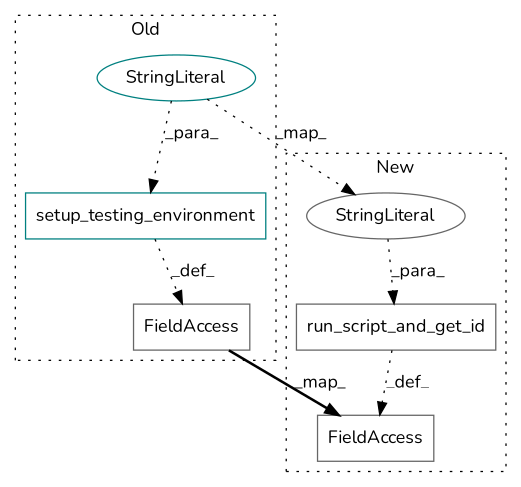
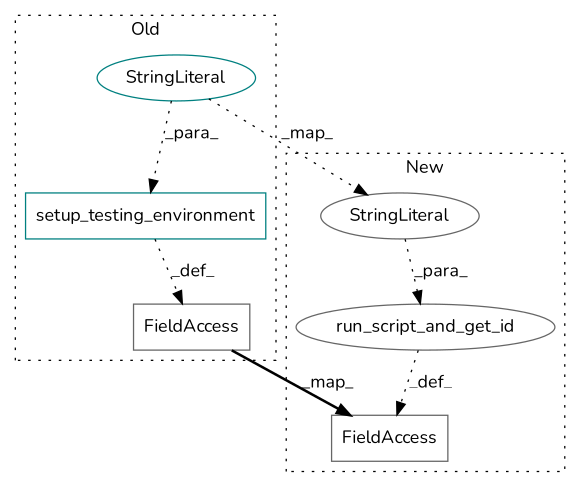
node "run_script_and_get_id": shape box -> ellipse
